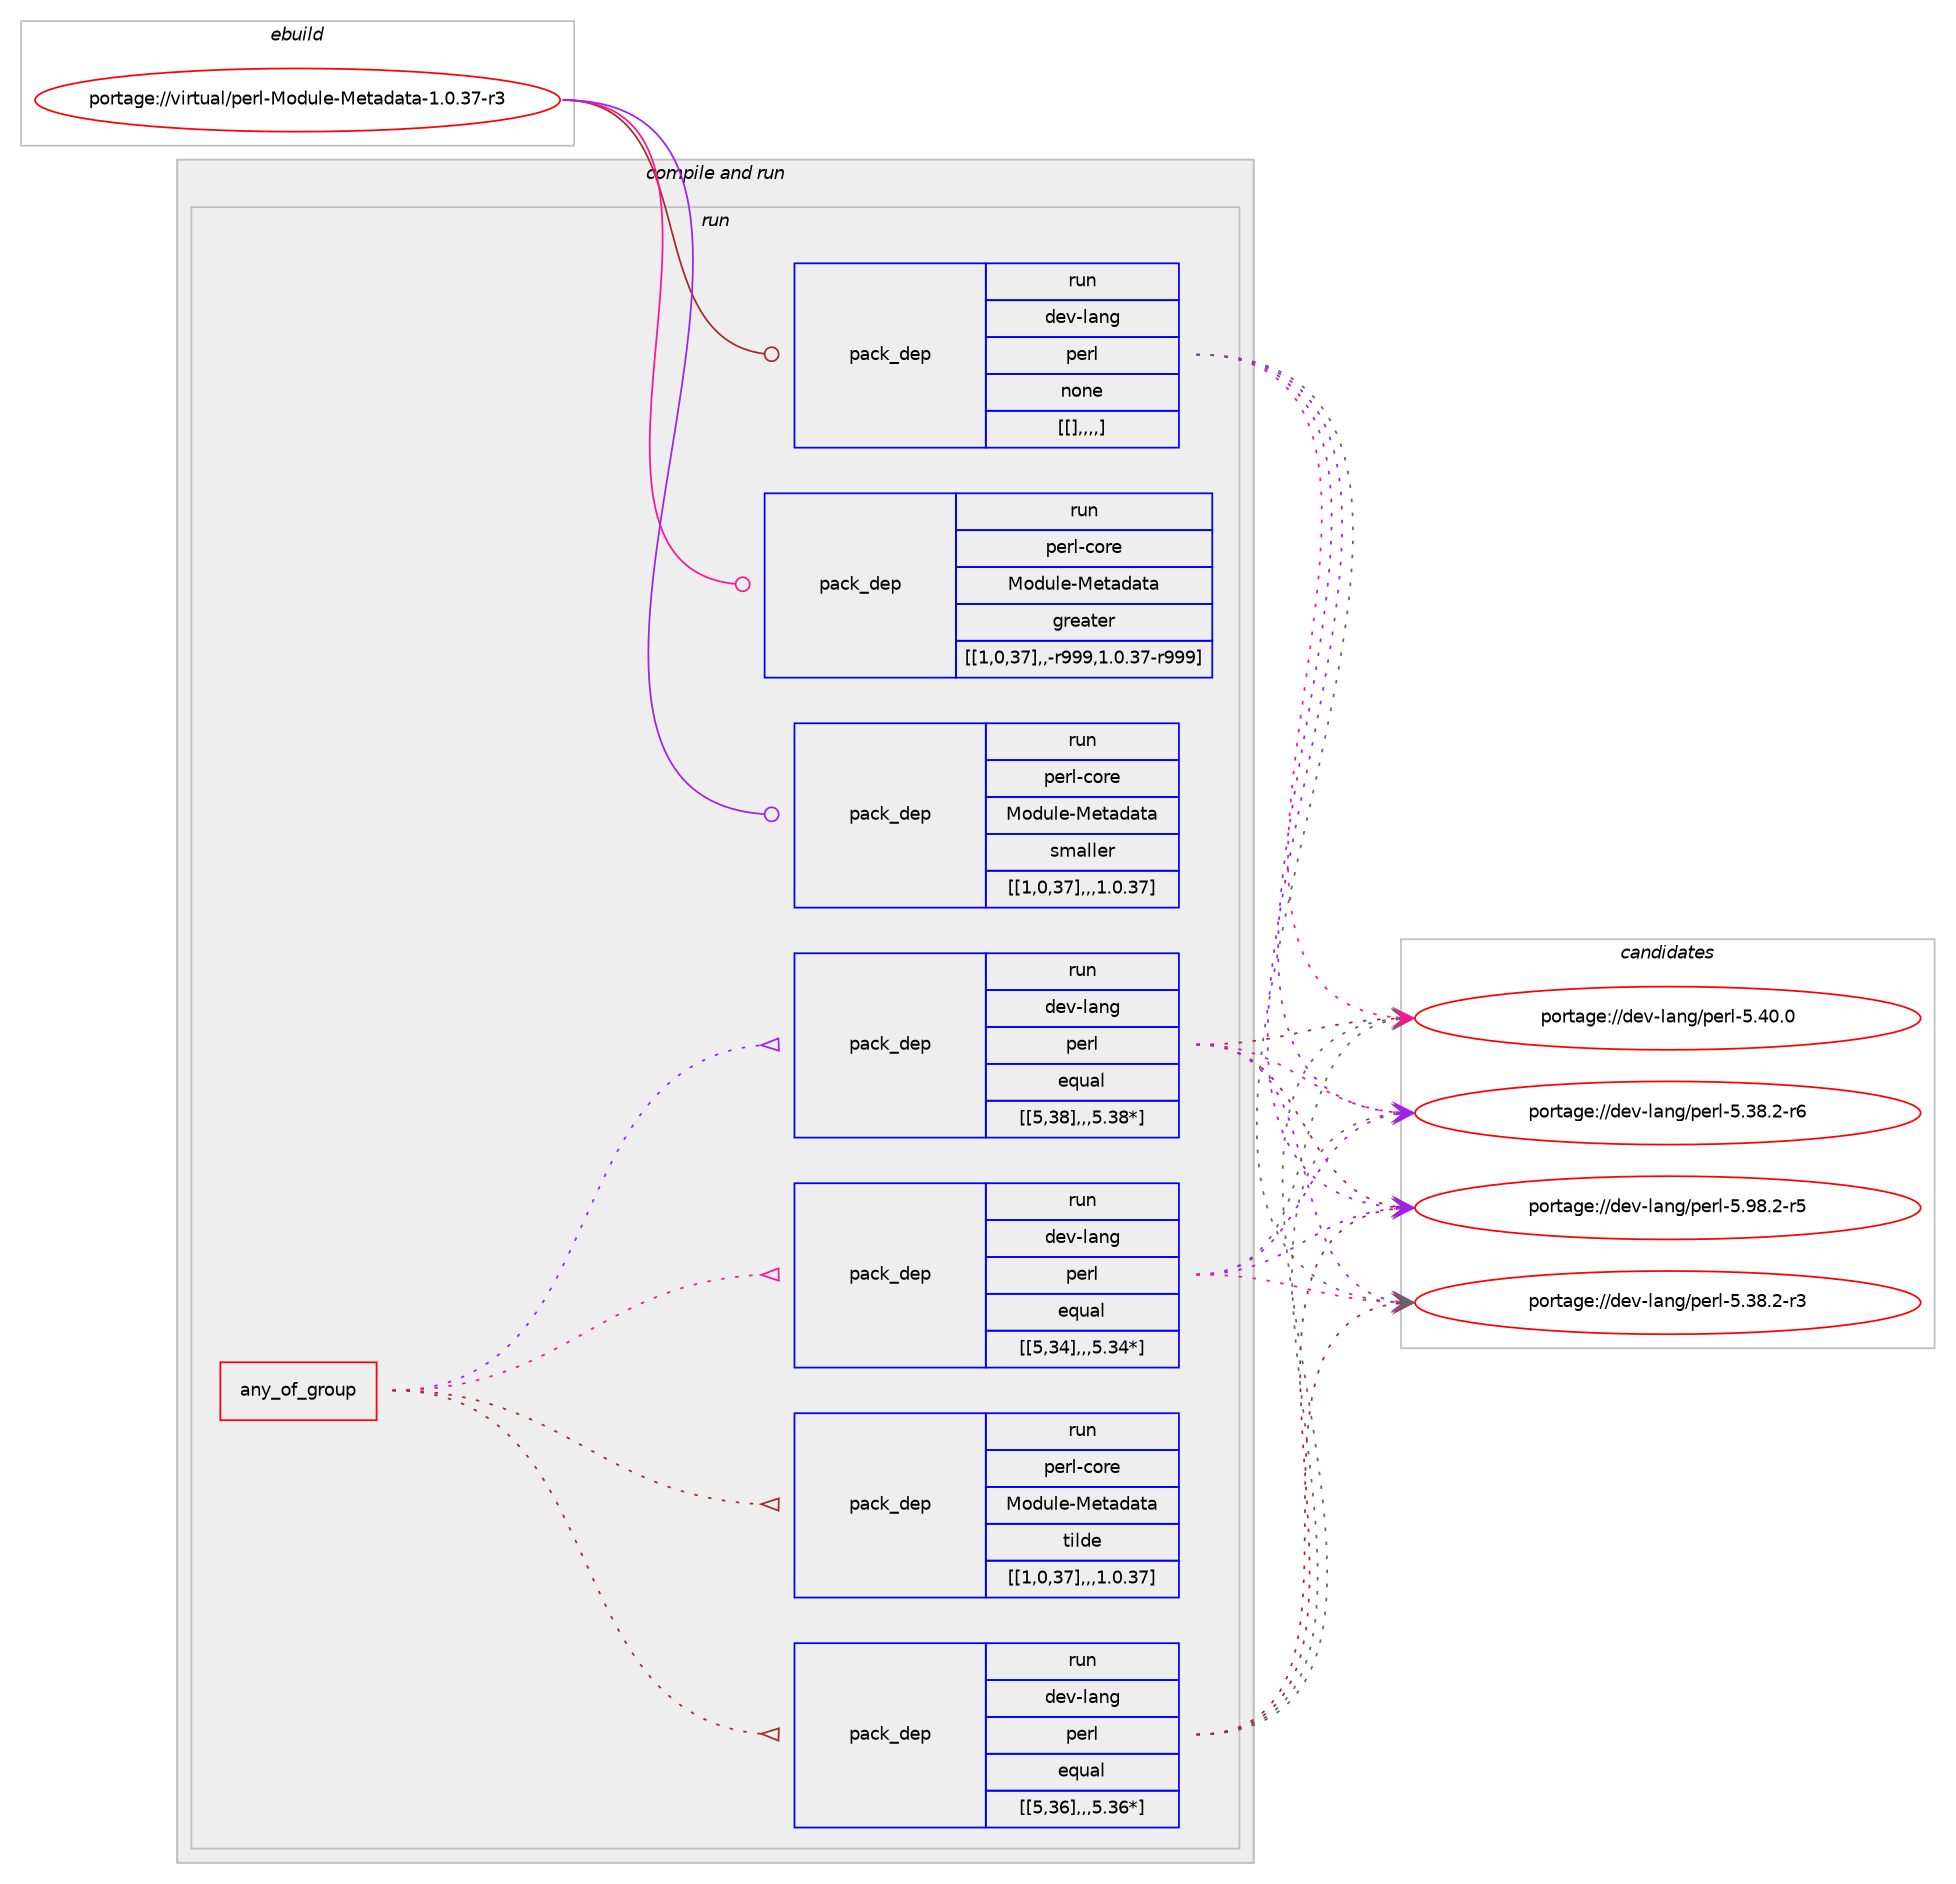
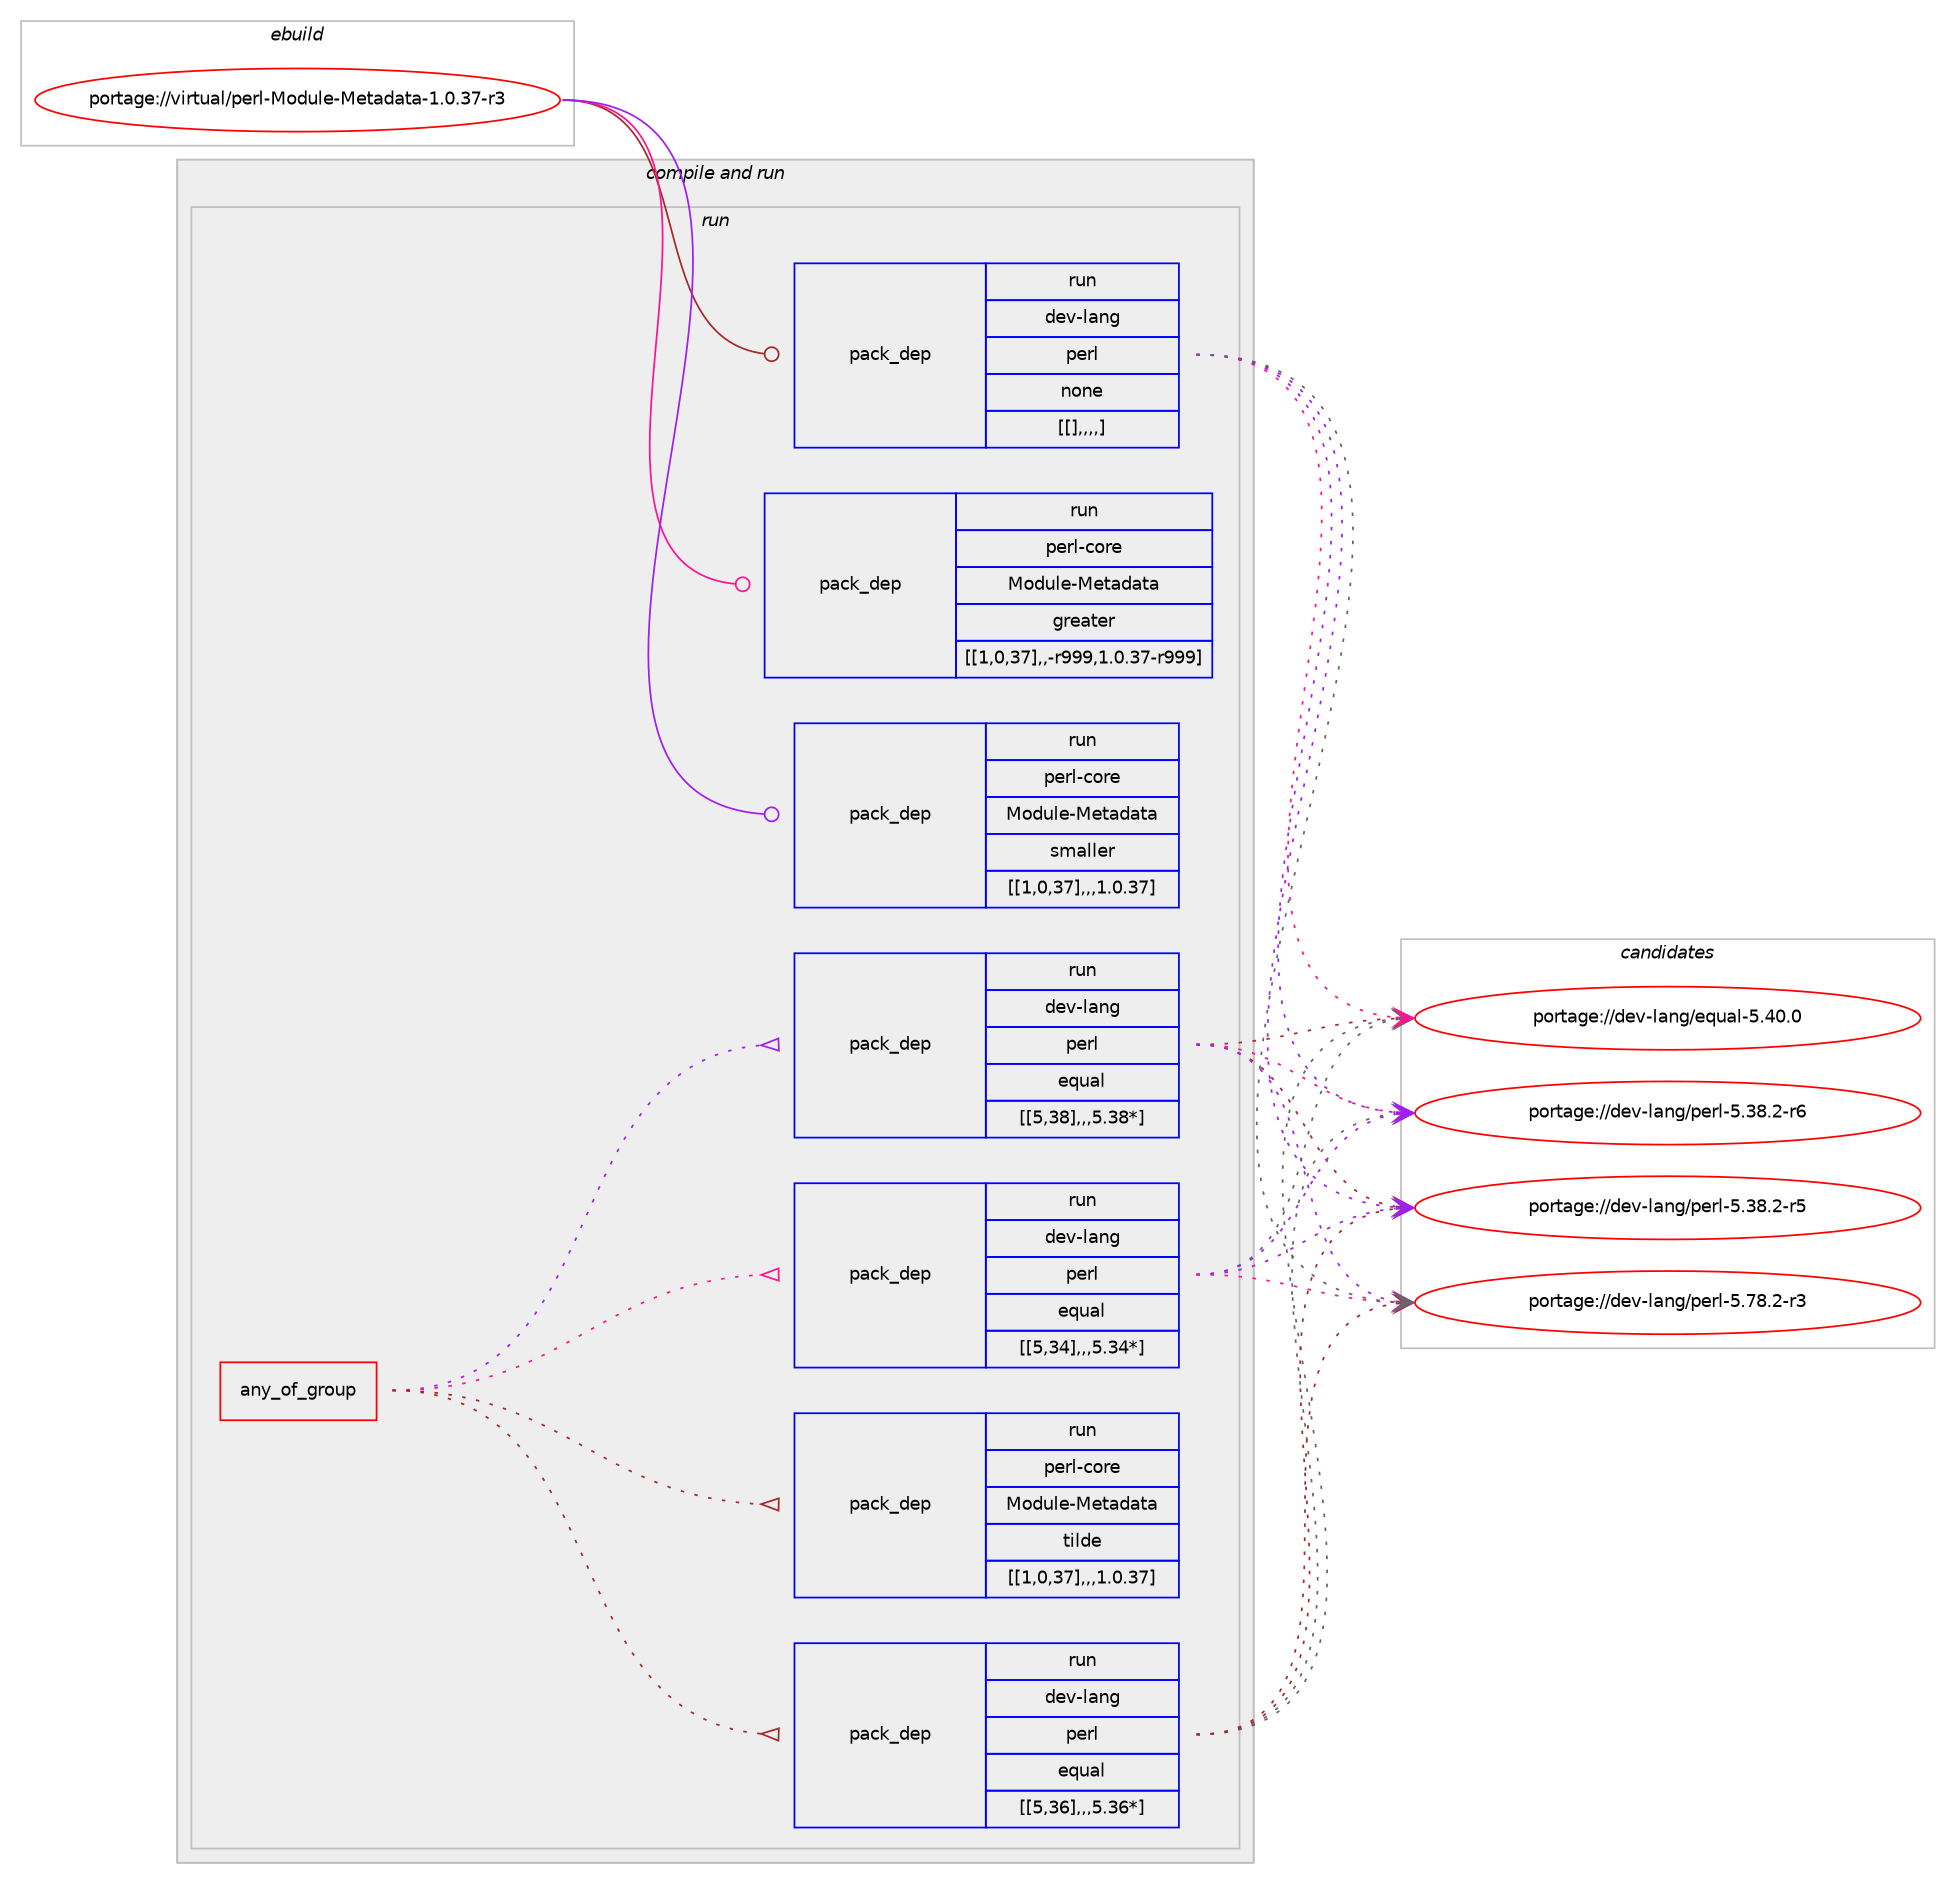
node "portage://dev-lang/perl-5.40.0": label "portage://dev-lang/perl-5.40.0" -> "portage://dev-lang/equal-5.40.0"
node "portage://dev-lang/perl-5.98.2-r5": label "portage://dev-lang/perl-5.98.2-r5" -> "portage://dev-lang/perl-5.38.2-r5"
node "portage://dev-lang/perl-5.38.2-r3": label "portage://dev-lang/perl-5.38.2-r3" -> "portage://dev-lang/perl-5.78.2-r3"
